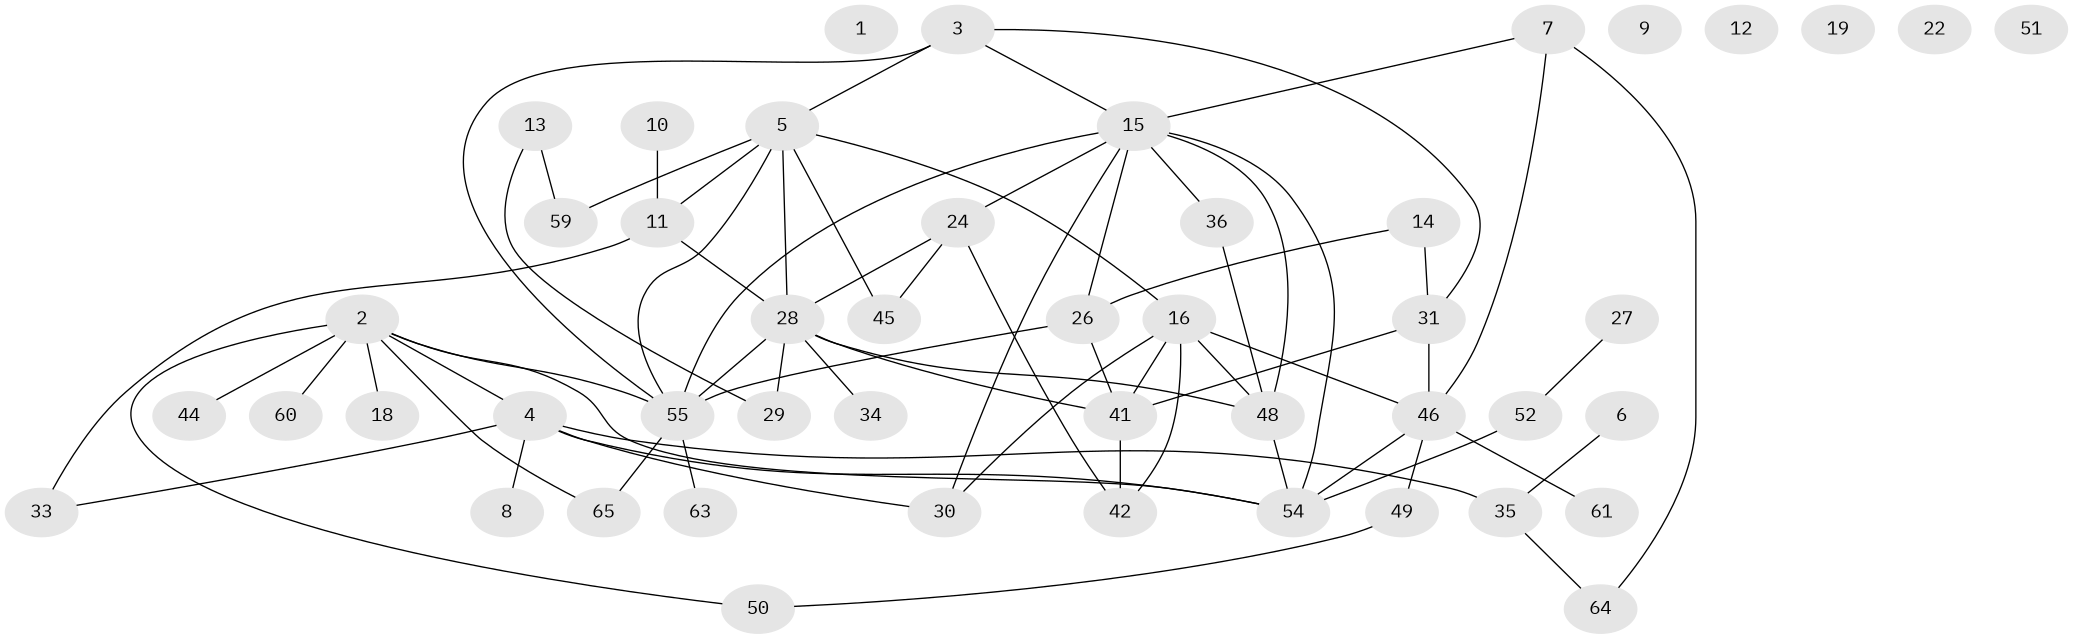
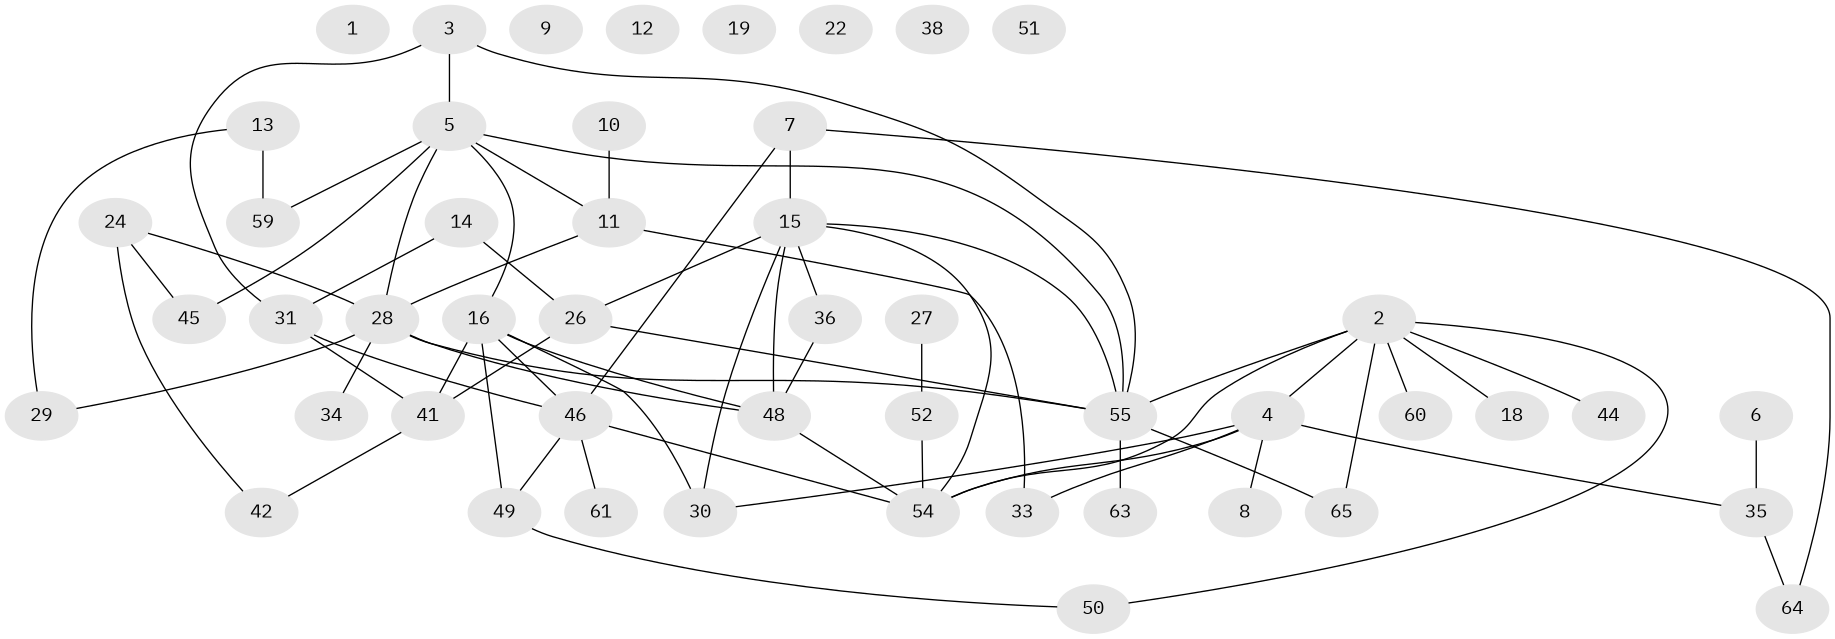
node "38": added
edge "3" -- "15": removed
edge "15" -- "24": removed
edge "28" -- "41": removed
edge "16" -- "42": now "16" -- "49"
